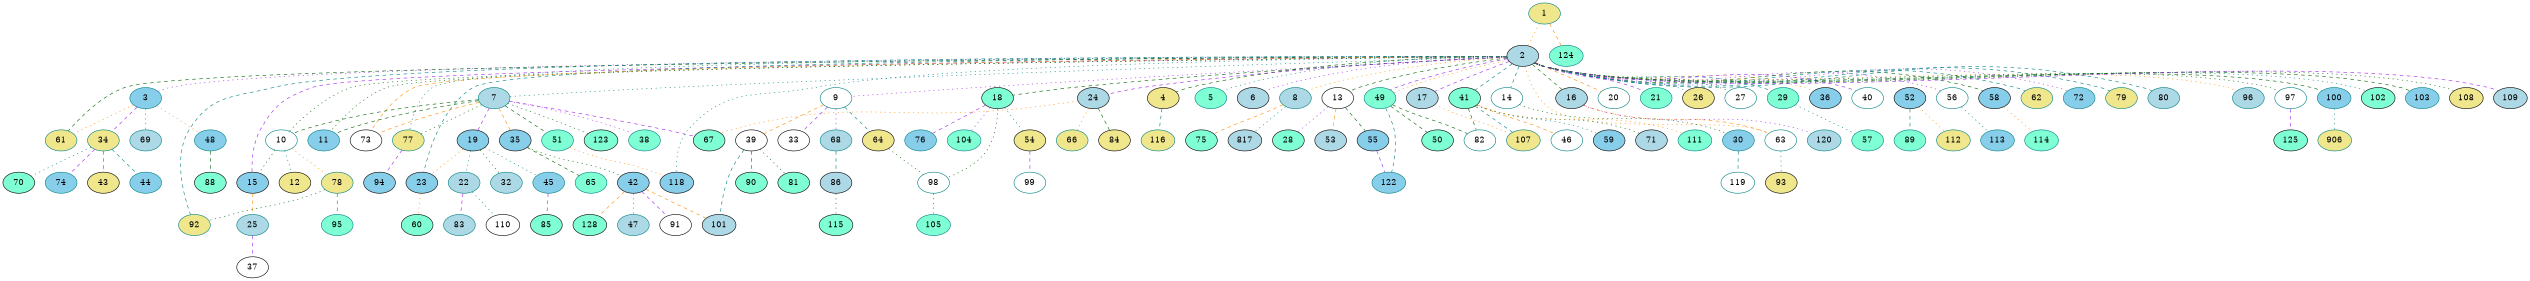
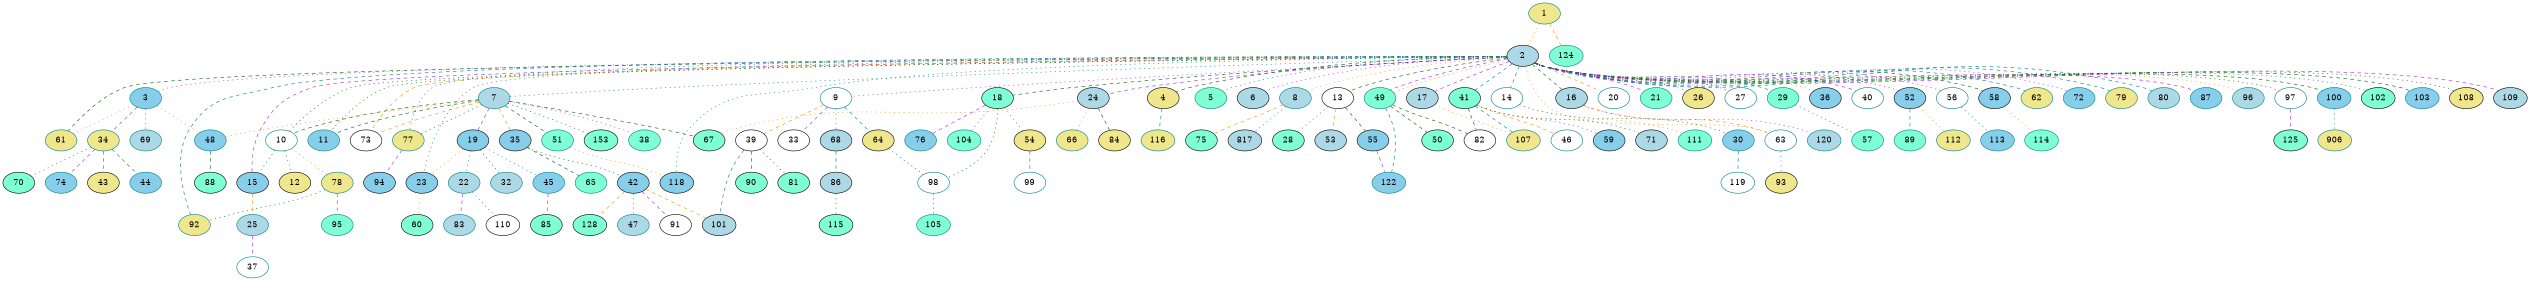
edge "2" -- "23": style dashed -> dotted
edge "2" -- "52": added
node "87": added
edge "7" -- "67": color purple -> darkgreen
edge "7" -- "48": added
node "123": label "123" -> "153"
node "68": color teal -> black
node "82": color teal -> black
node "37": color black -> teal
